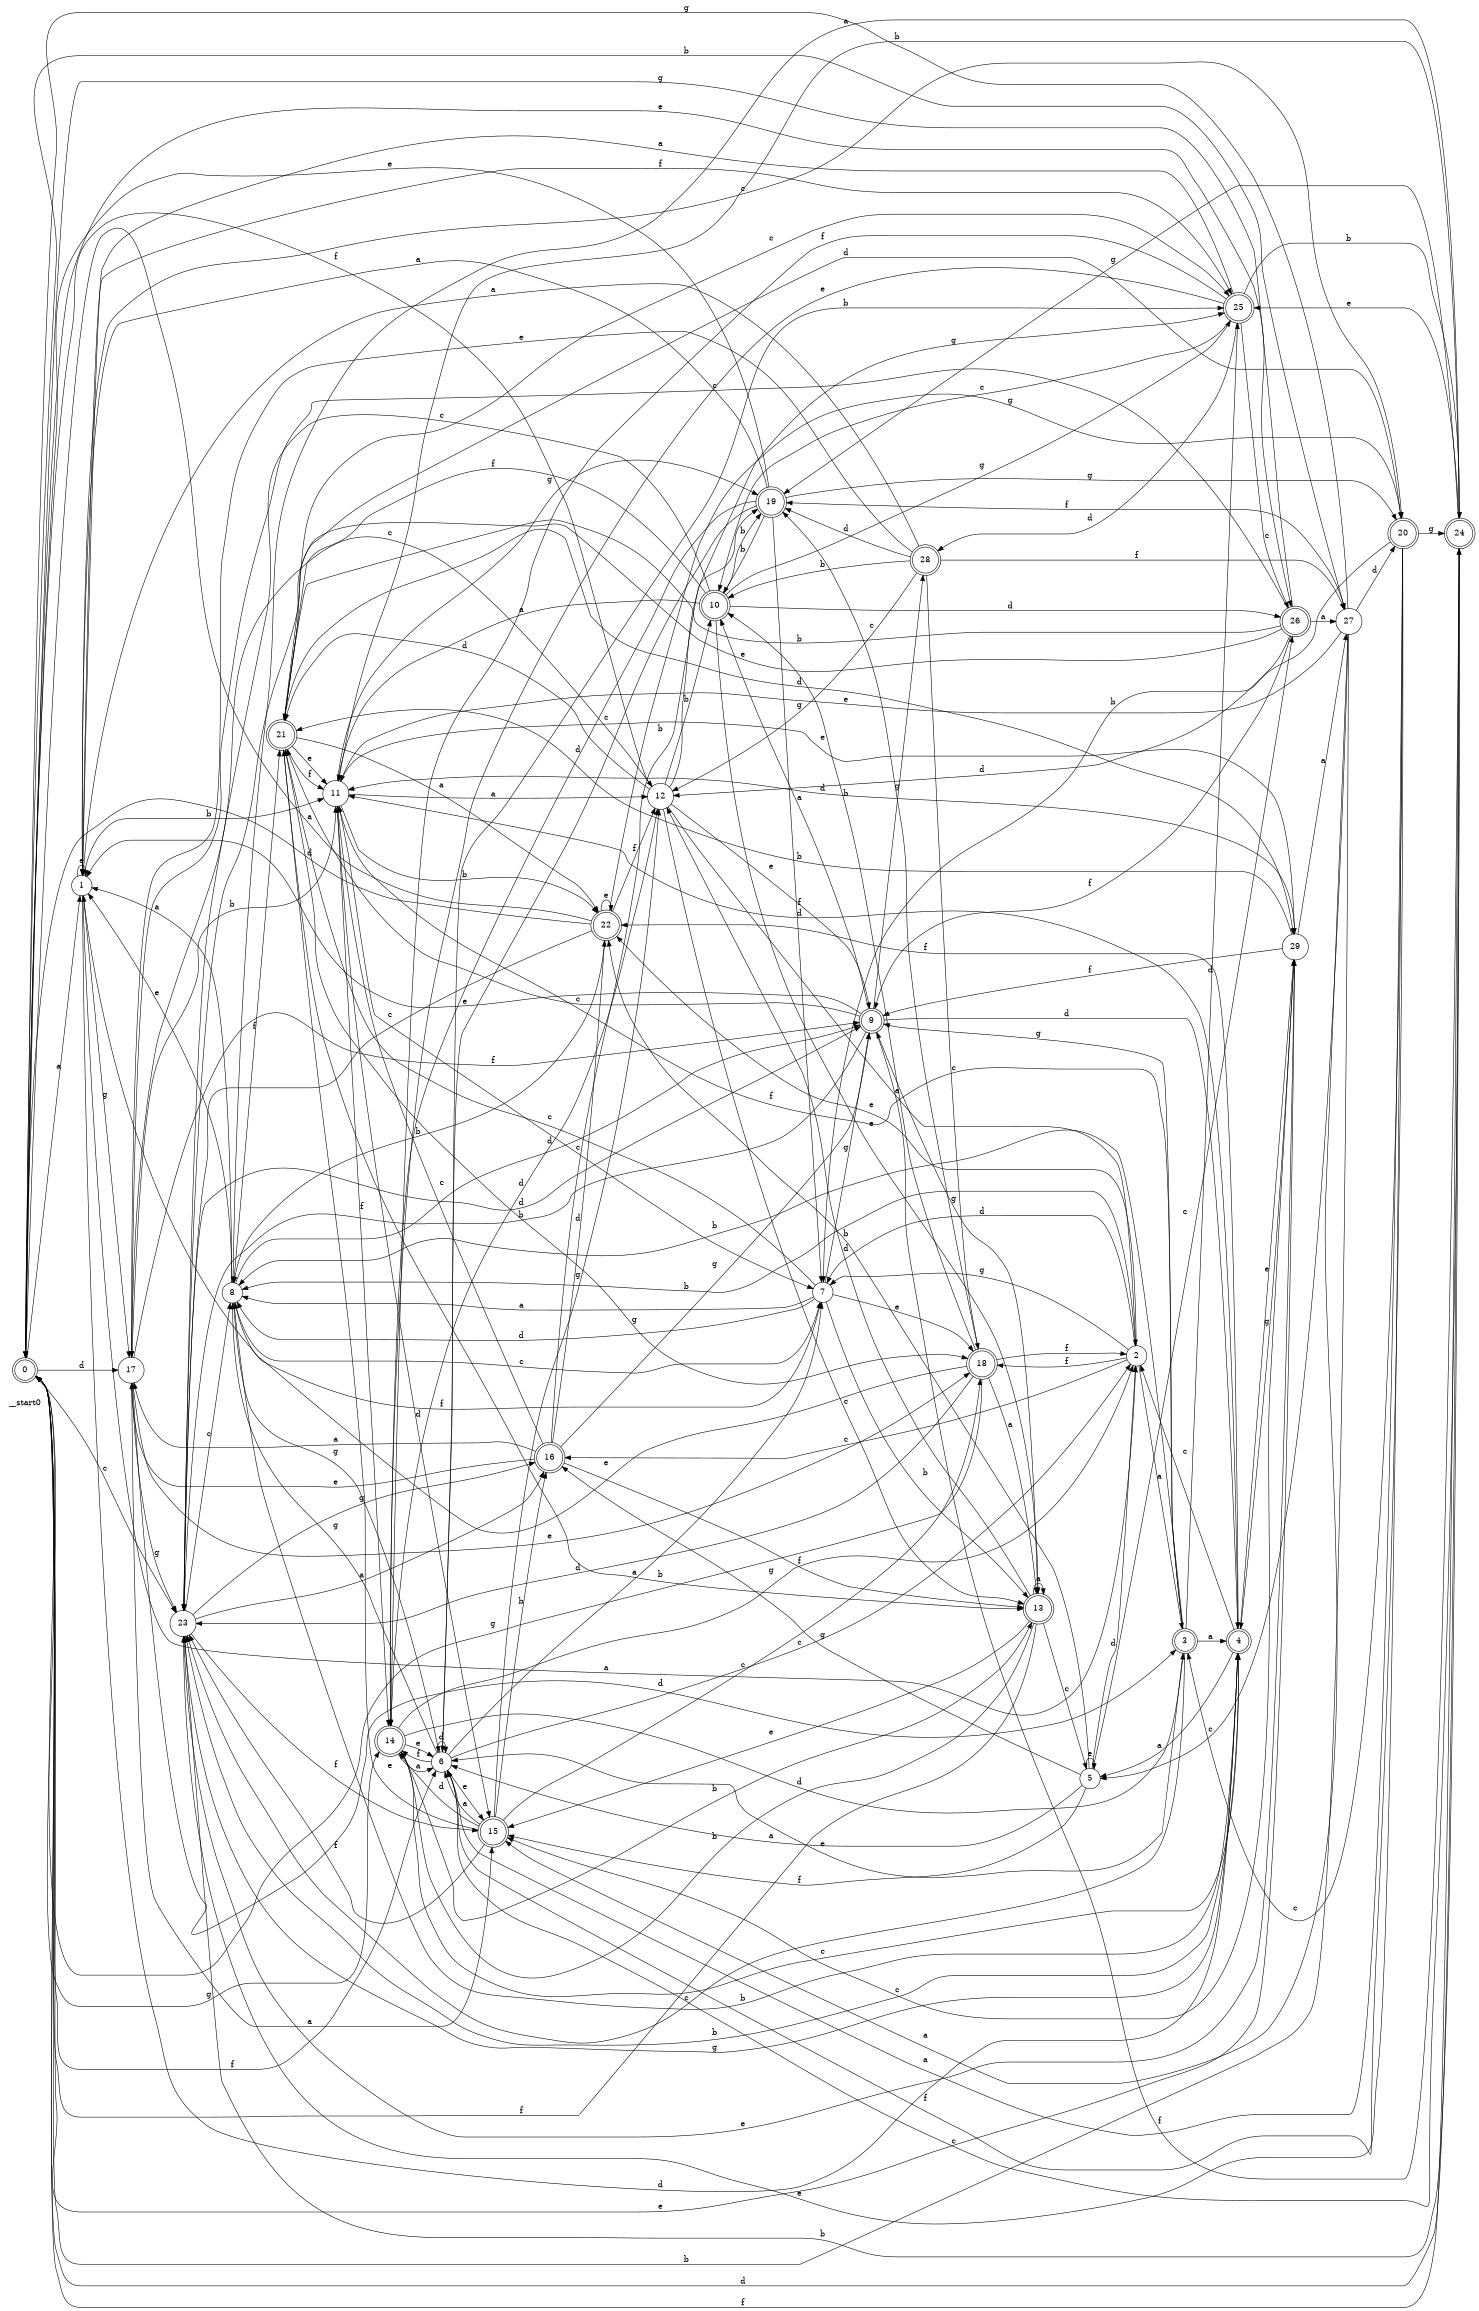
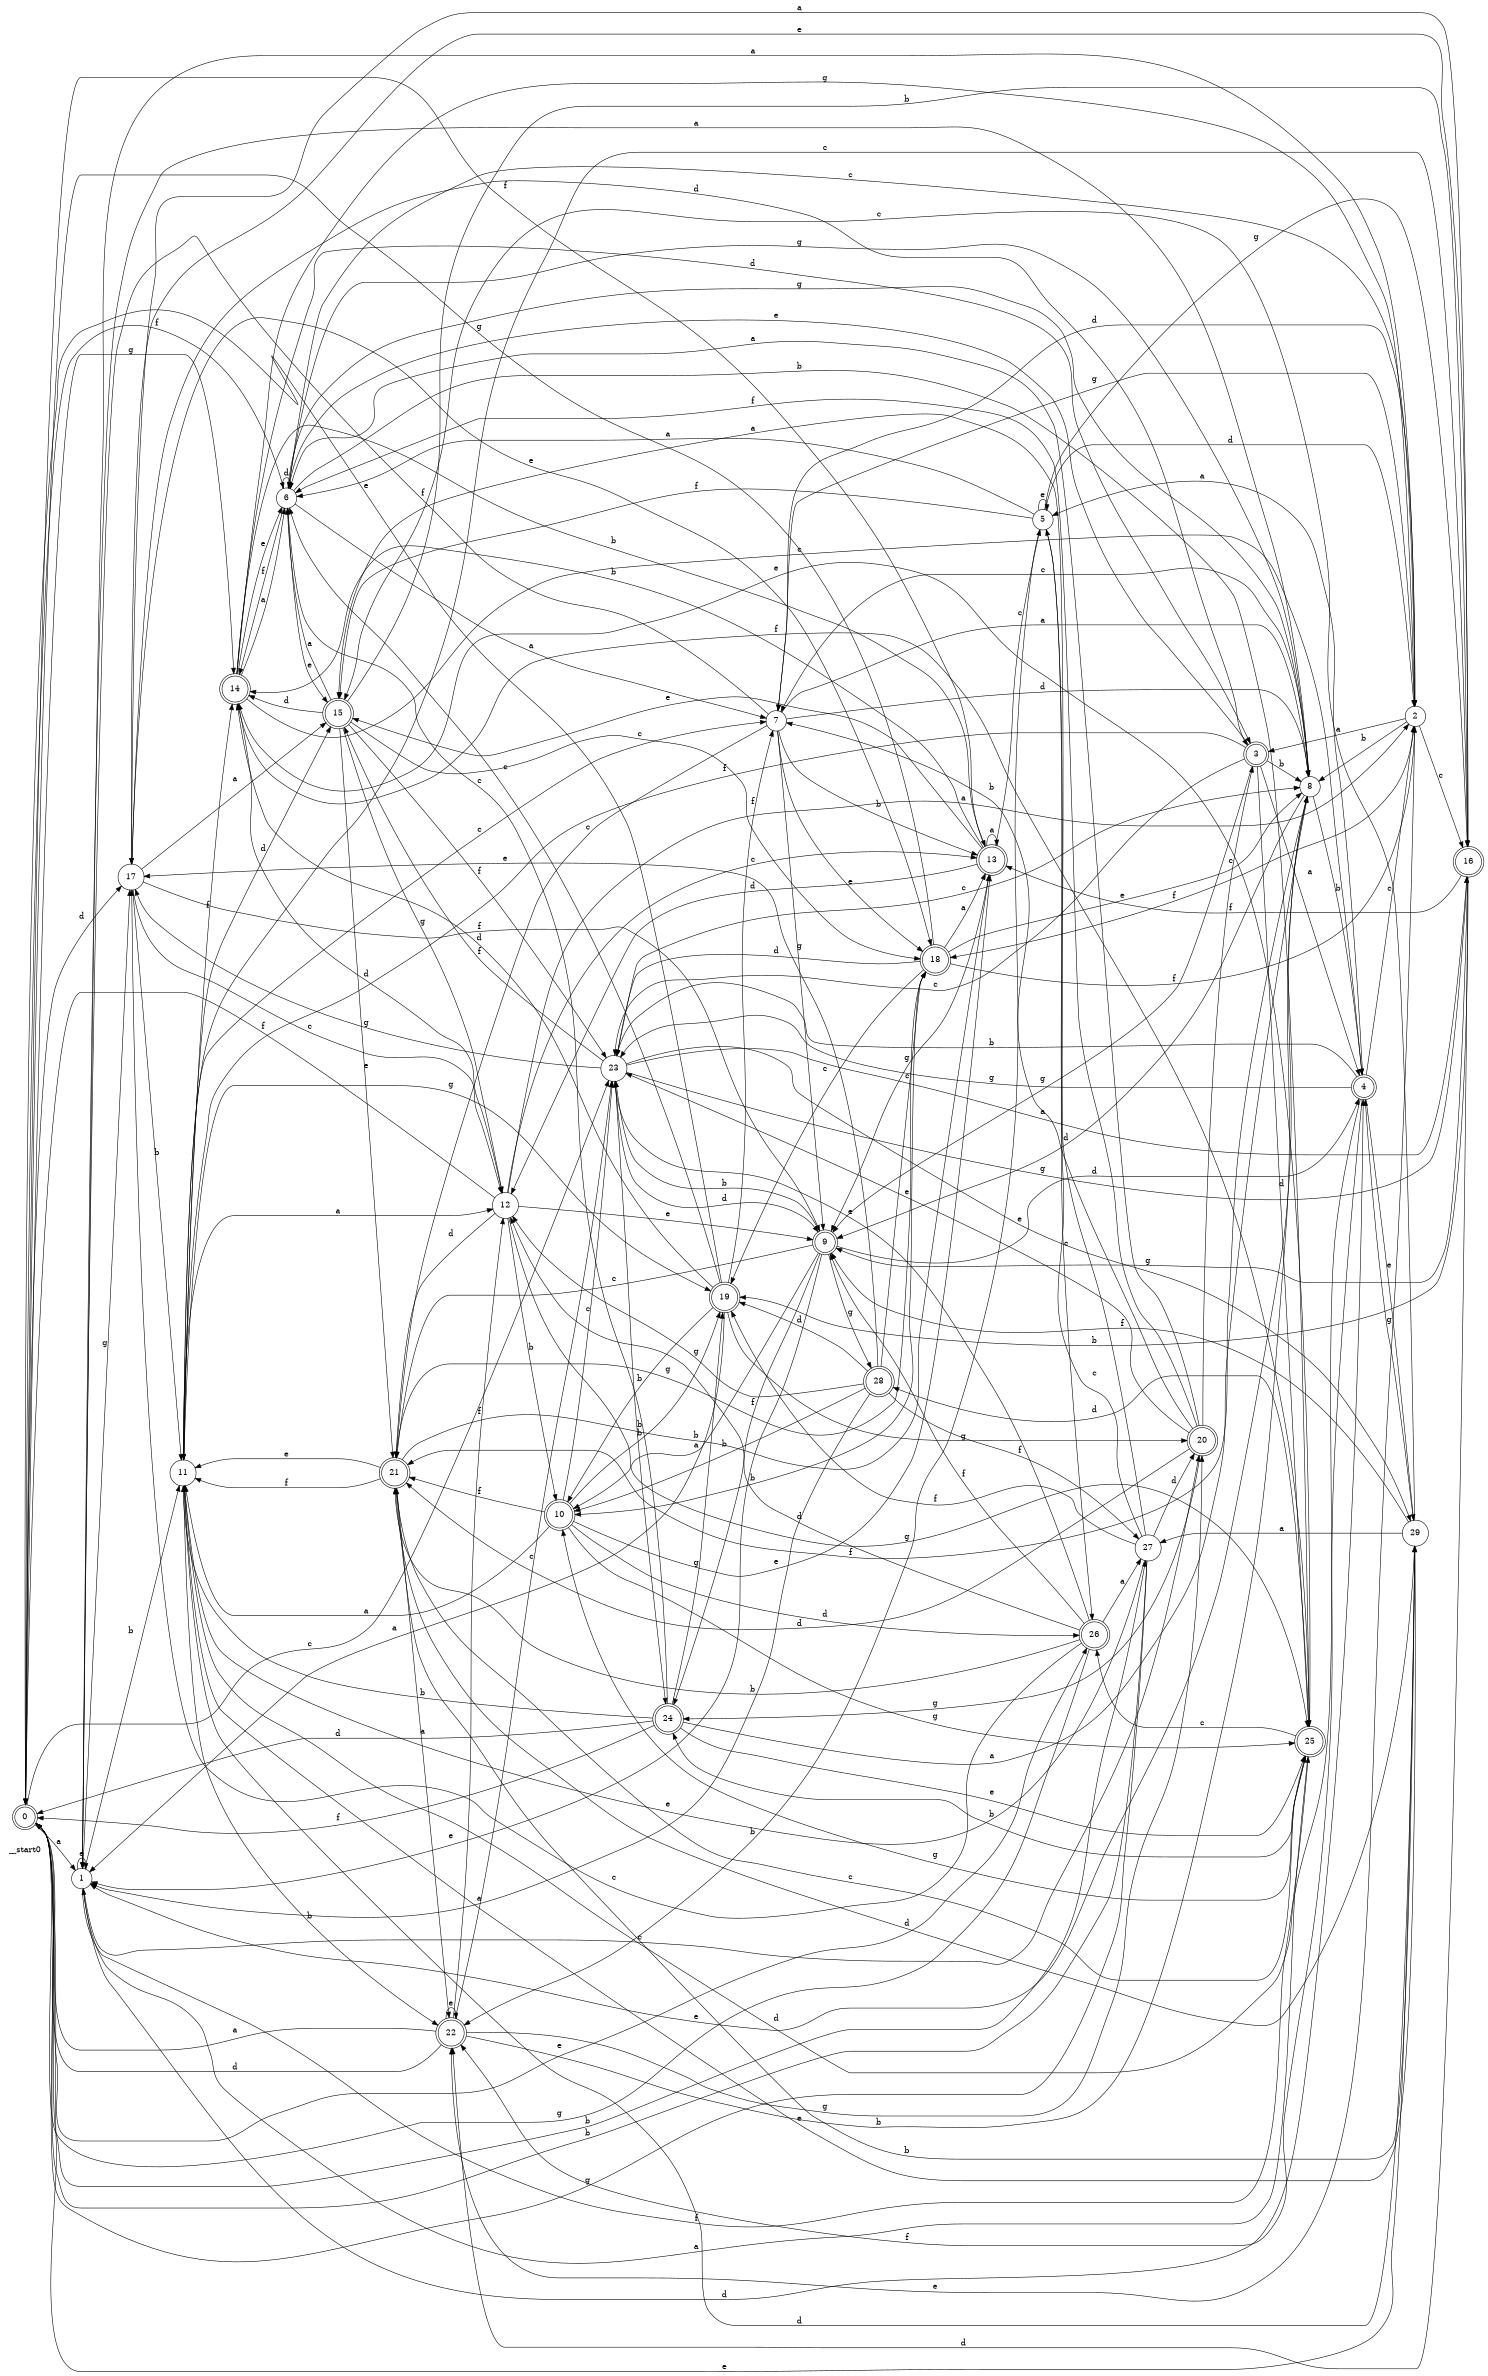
edge "25" -> "10": label "c" -> "g"
edge "17" -> "23": reversed
